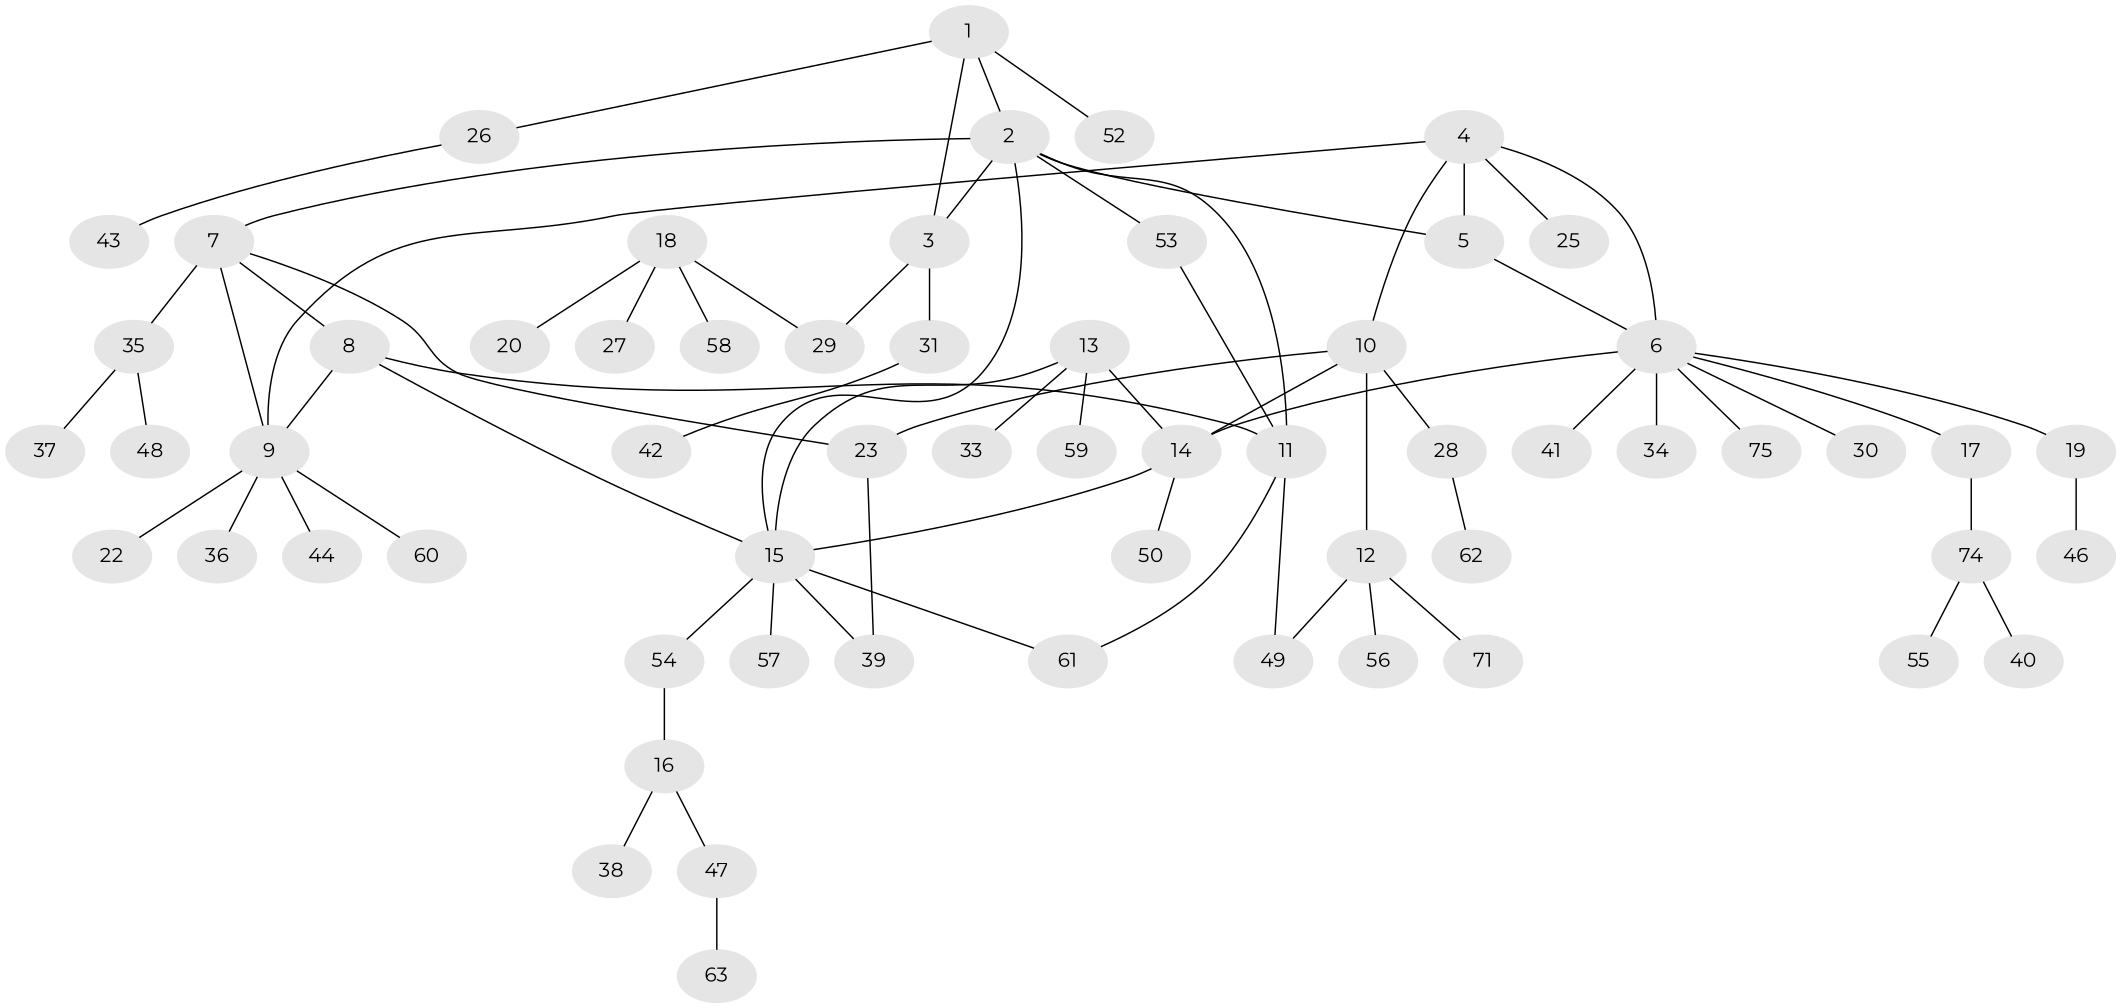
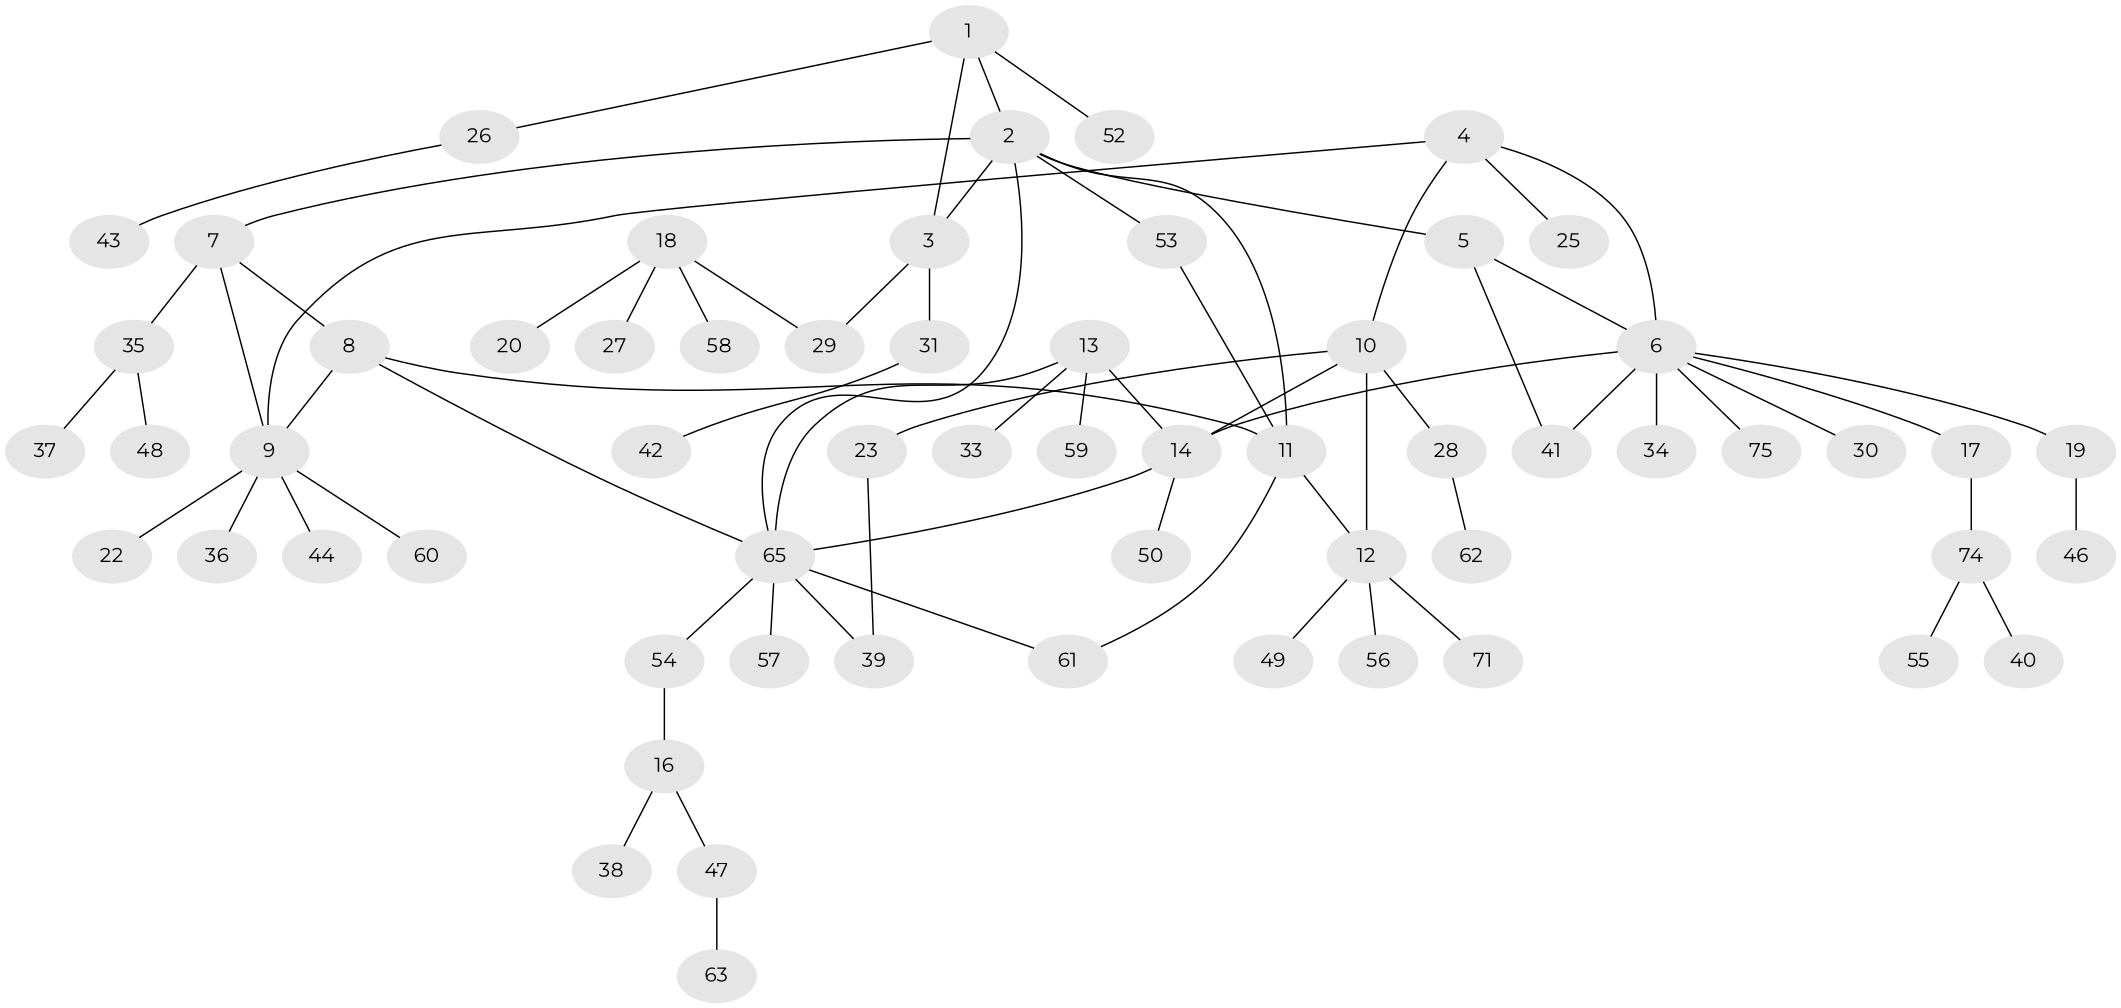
edge "4" -- "5": now "41" -- "5"
edge "7" -- "23": removed
node "15": label "15" -> "65"
edge "11" -- "49": now "11" -- "12"
